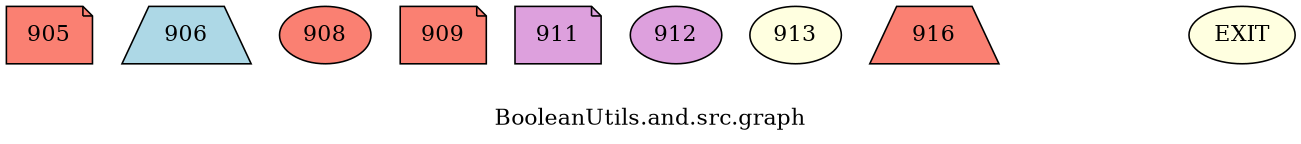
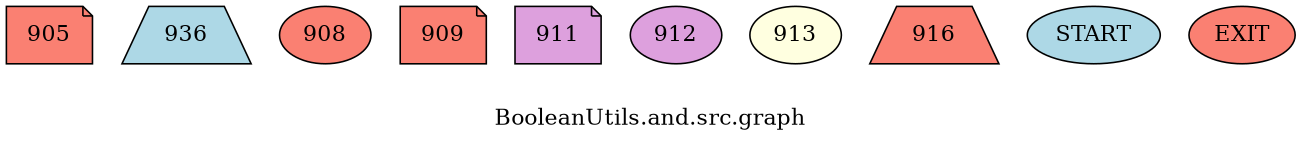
node "906": label "906" -> "936"
node "START": added
node "EXIT": fillcolor lightyellow -> salmon
